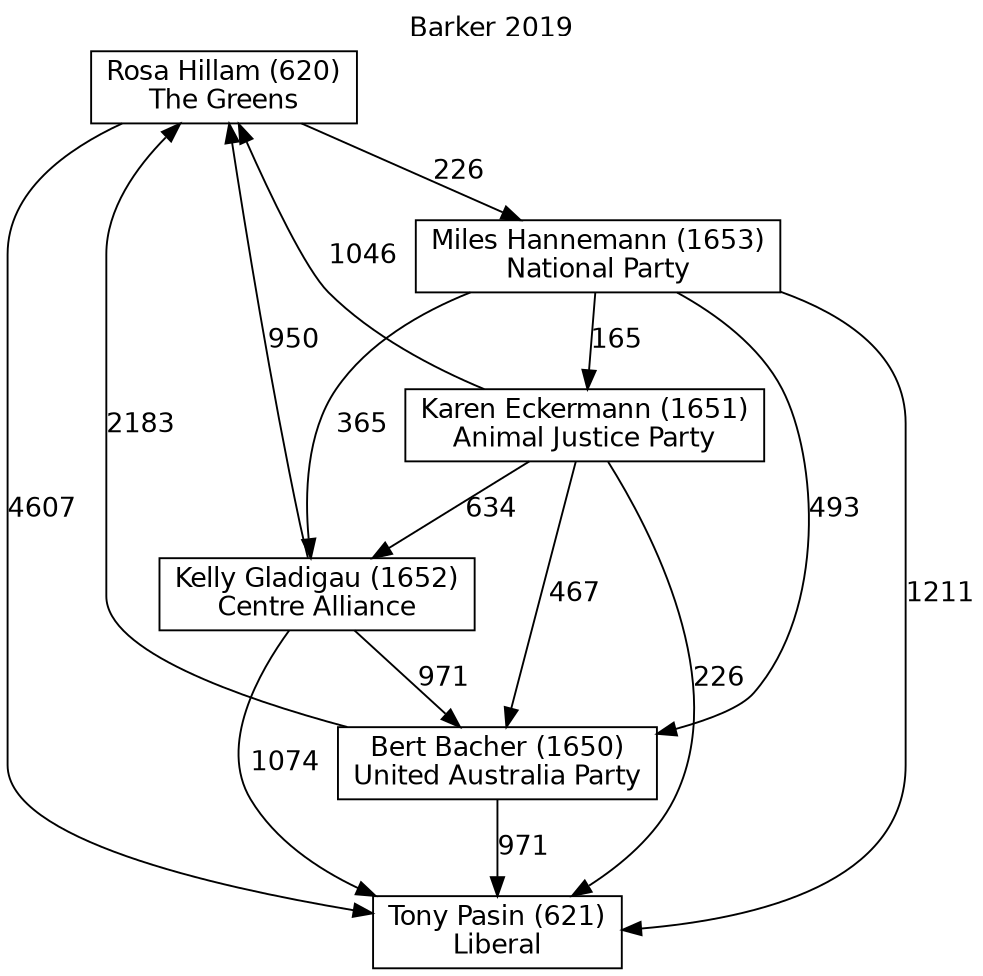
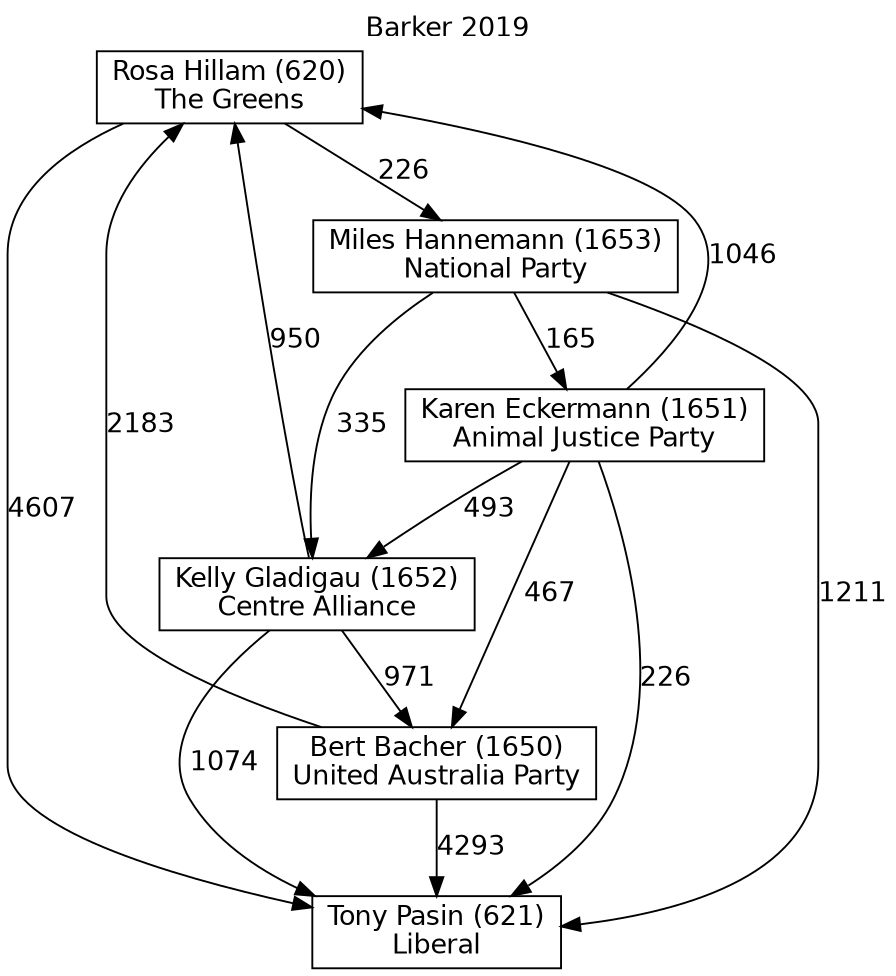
edge "Miles Hannemann (1653) National Party" -> "Kelly Gladigau (1652) Centre Alliance": label "365" -> "335"
edge "Karen Eckermann (1651) Animal Justice Party" -> "Kelly Gladigau (1652) Centre Alliance": label "634" -> "493"
edge "Miles Hannemann (1653) National Party" -> "Bert Bacher (1650) United Australia Party": removed, label "493"
edge "Bert Bacher (1650) United Australia Party" -> "Tony Pasin (621) Liberal": label "971" -> "4293"
